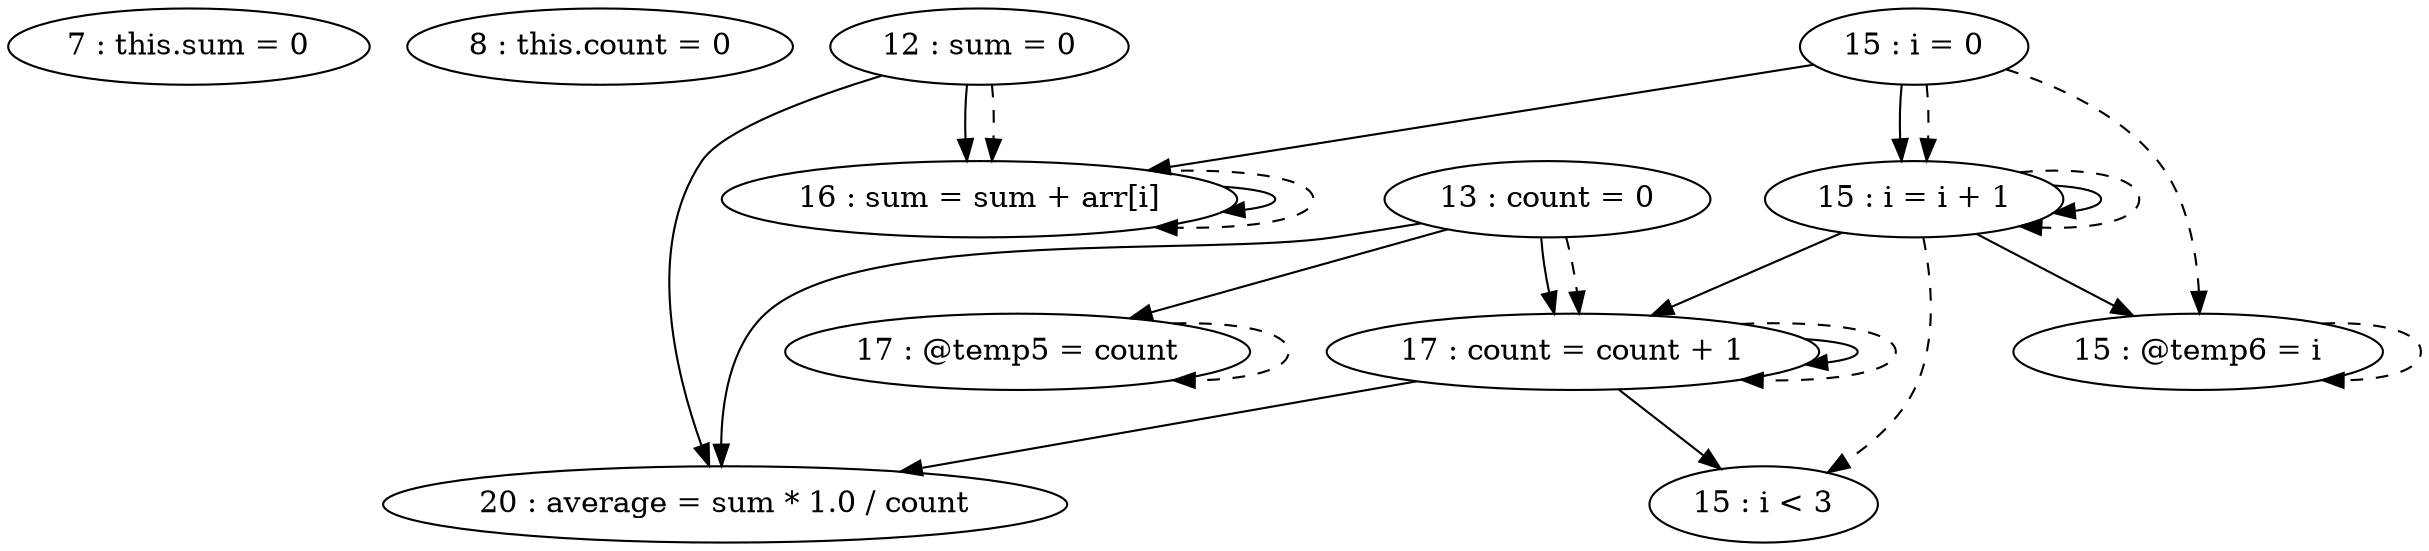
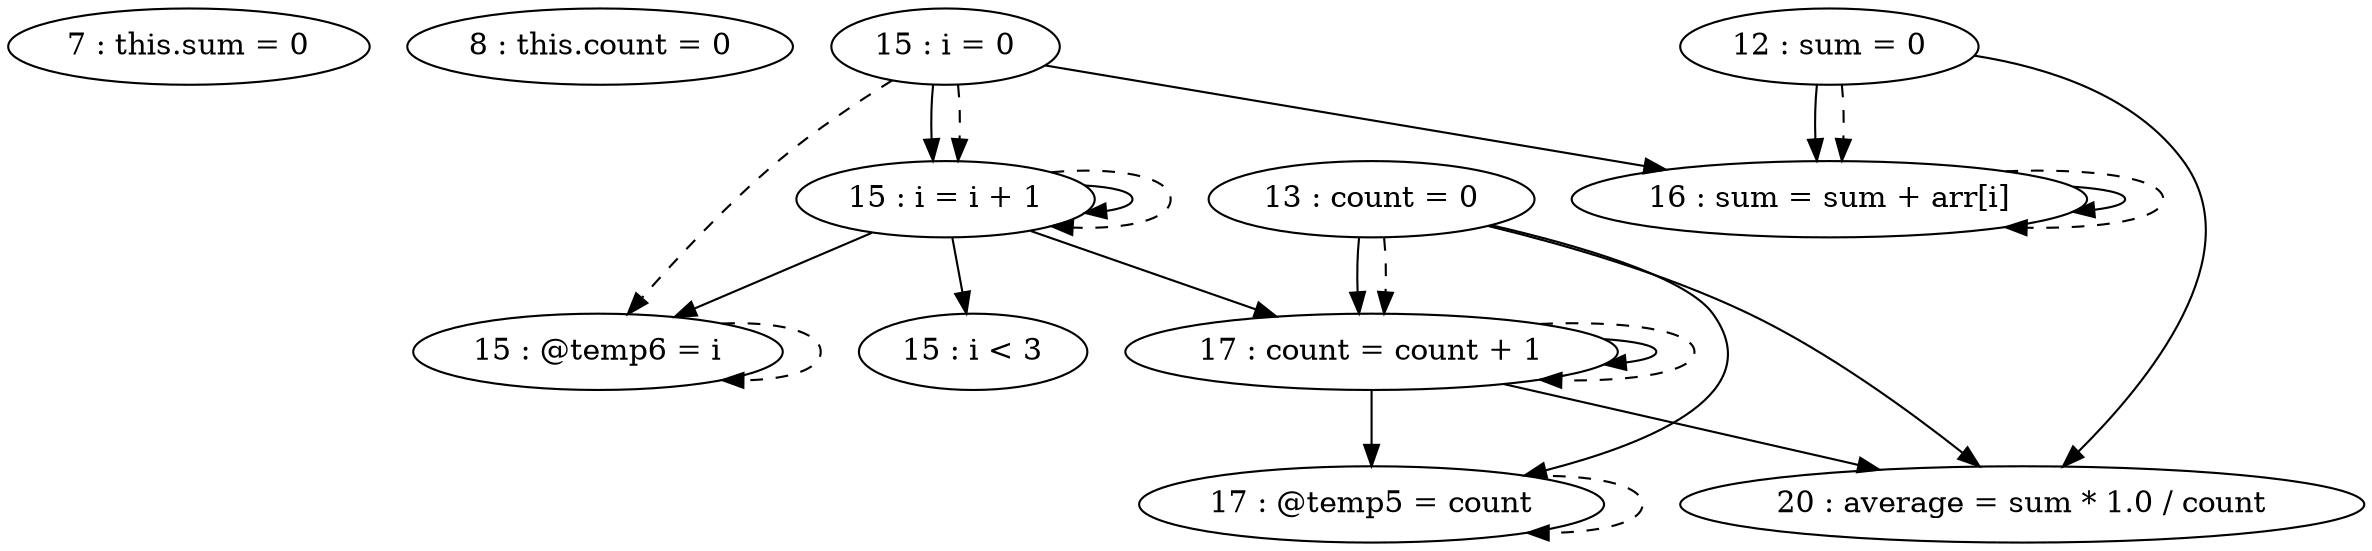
edge "15 : i = i + 1" -> "15 : i < 3": style dashed -> solid
edge "17 : count = count + 1" -> "15 : i < 3": now "17 : count = count + 1" -> "17 : @temp5 = count"
